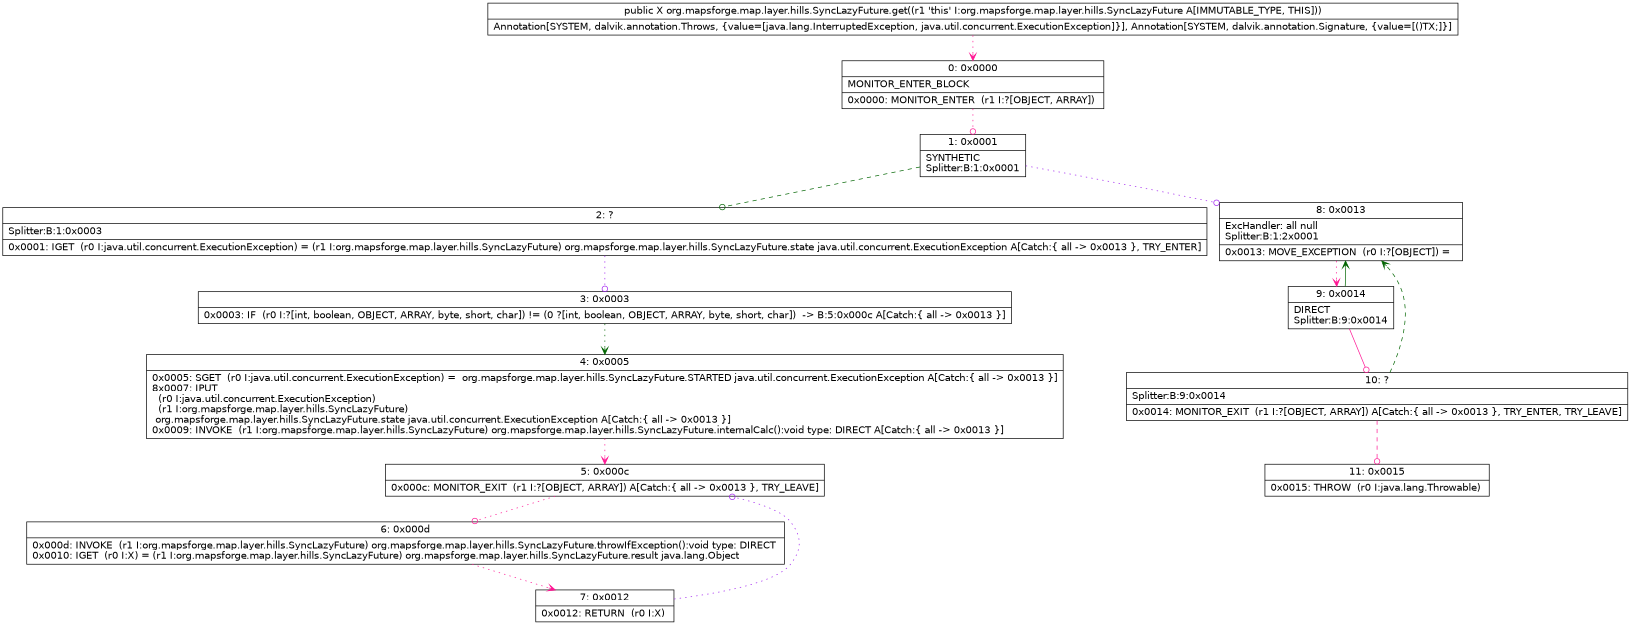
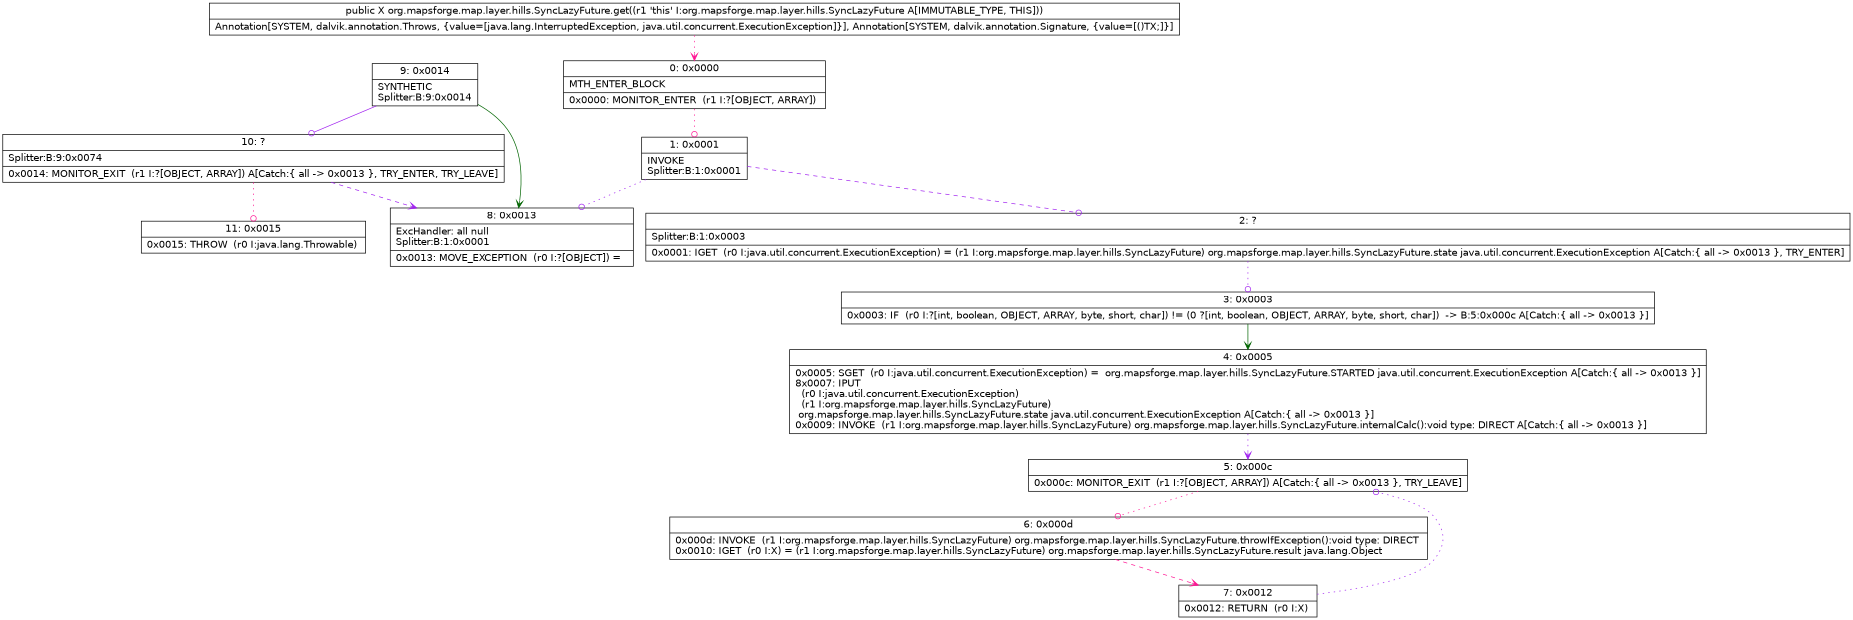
node "0: 0x0000": text "MONITOR_ENTER_BLOCK" -> "MTH_ENTER_BLOCK"
node "1: 0x0001": text "SYNTHETIC" -> "INVOKE"
edge "1: 0x0001" -> "2: ?": color darkgreen -> purple
node "8: 0x0013": text "Splitter:B:1:2x0001" -> "Splitter:B:1:0x0001"
edge "8: 0x0013" -> "9: 0x0014": removed
node "9: 0x0014": text "DIRECT" -> "SYNTHETIC"
edge "10: ?" -> "8: 0x0013": color darkgreen -> purple
edge "3: 0x0003" -> "4: 0x0005": style dotted -> solid
edge "9: 0x0014" -> "10: ?": color deeppink -> purple
node "10: ?": text "Splitter:B:9:0x0014" -> "Splitter:B:9:0x0074"
edge "10: ?" -> "11: 0x0015": style dashed -> dotted
edge "4: 0x0005" -> "5: 0x000c": color deeppink -> purple
edge "6: 0x000d" -> "7: 0x0012": style dotted -> dashed
